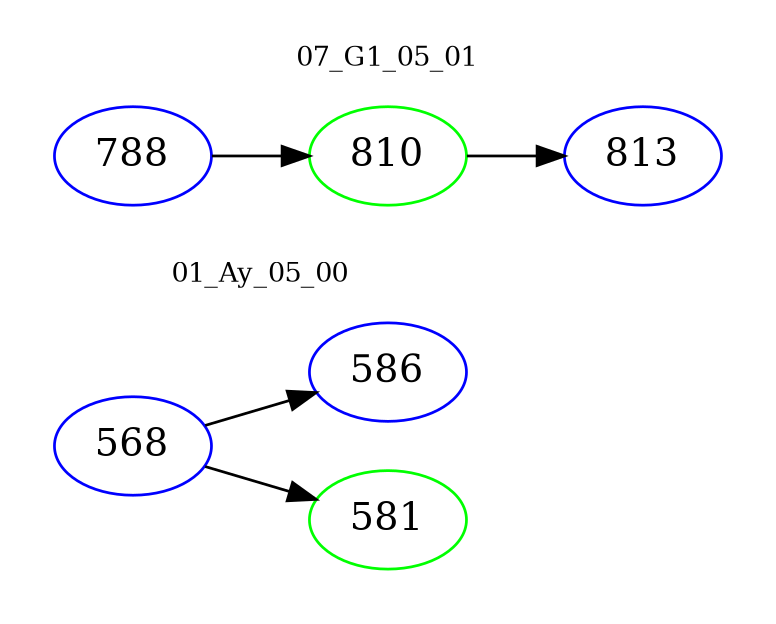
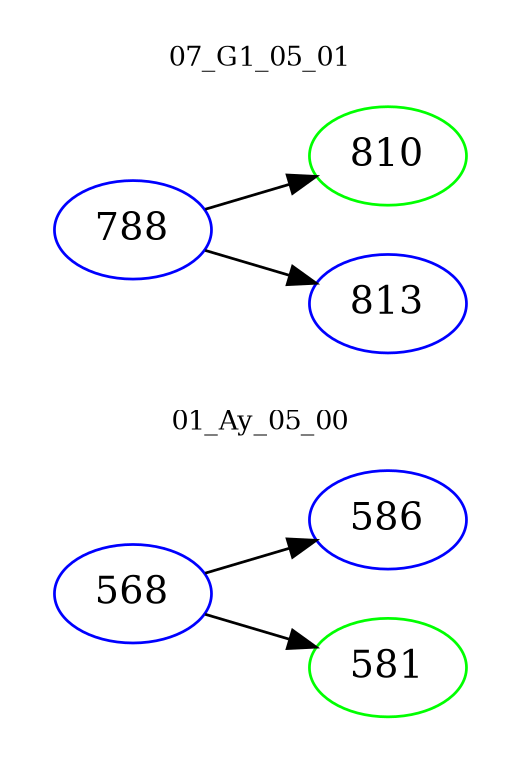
edge "810" -> "813": now "788" -> "813"
